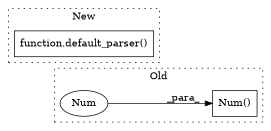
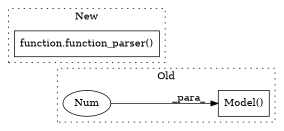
node "function.default_parser()": label "function.default_parser()" -> "function.function_parser()"
node "Num()": label "Num()" -> "Model()"
